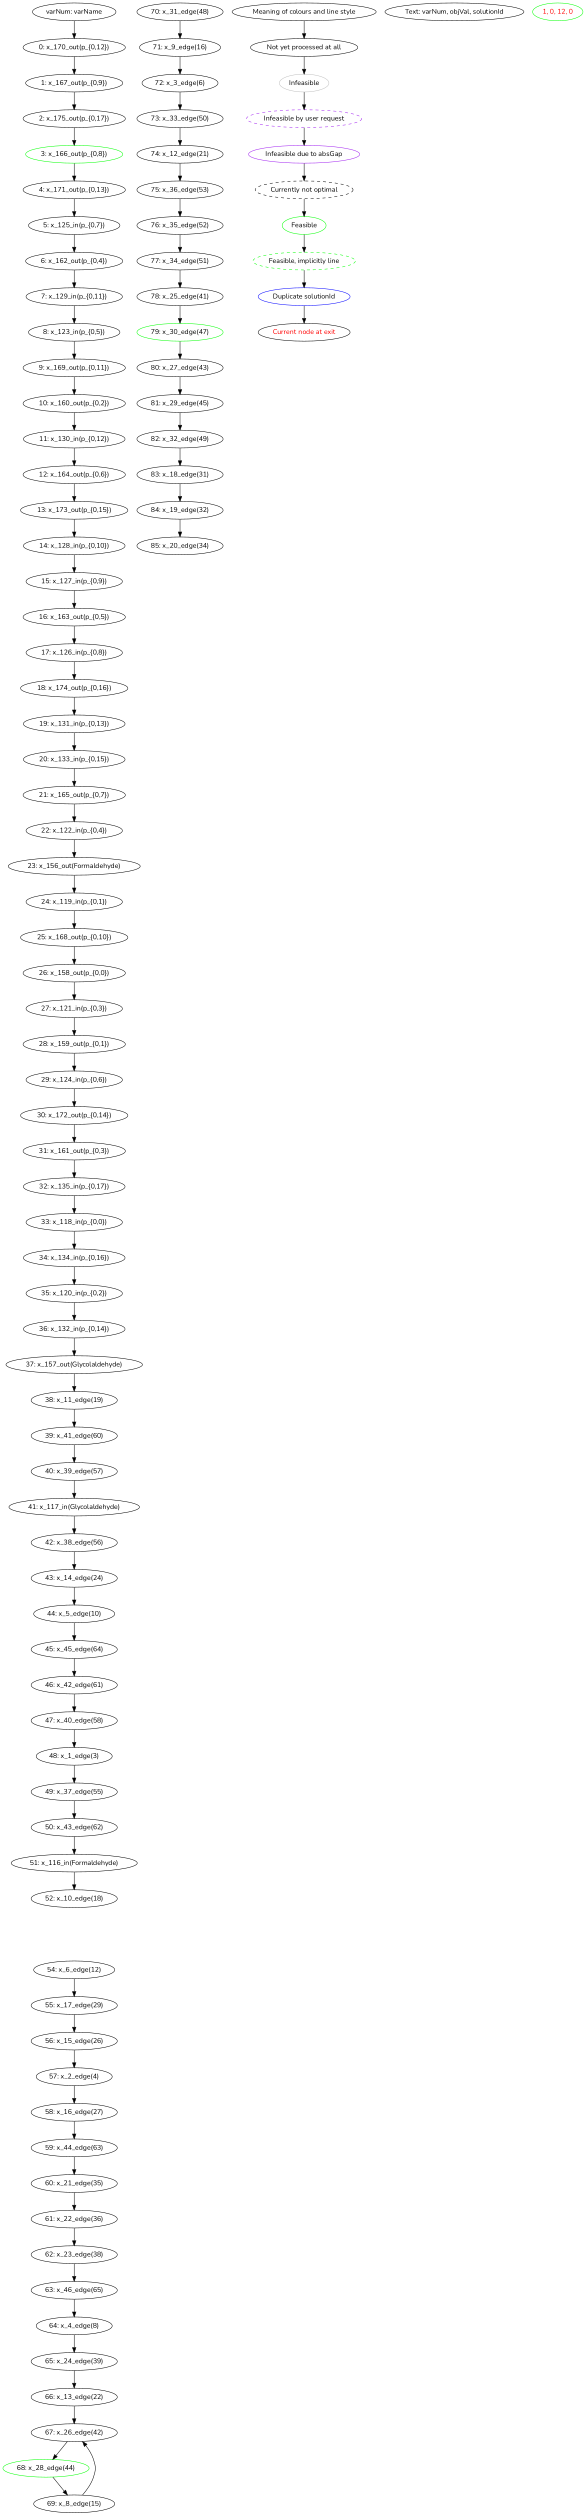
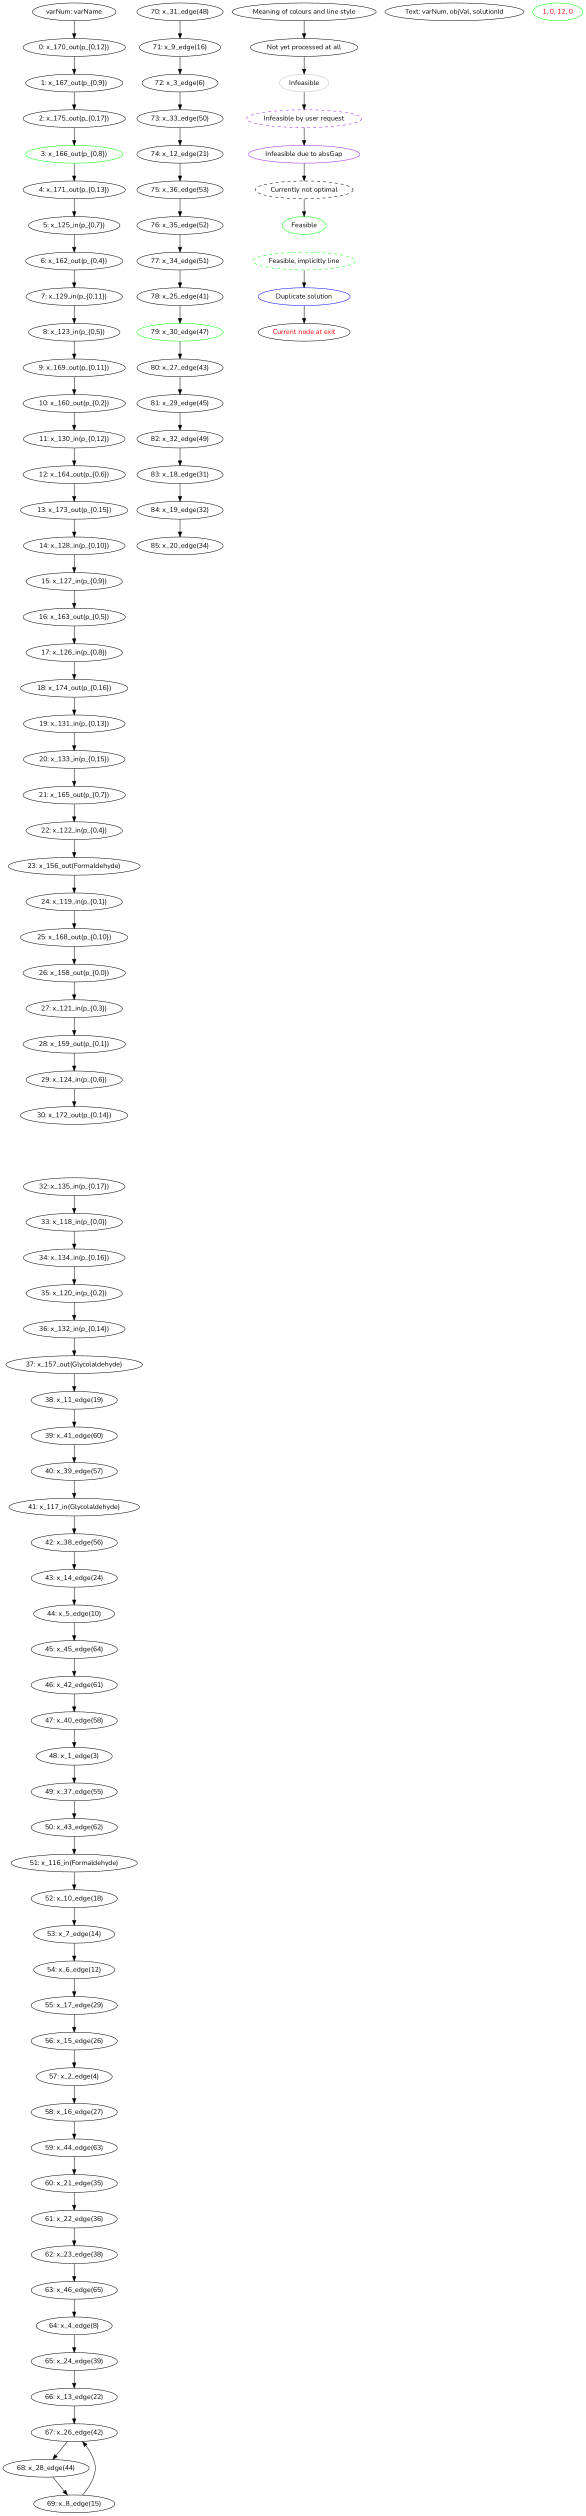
edge "Feasible" -> "Feasible, implicitly line": removed
node "Duplicate solutionId": label "Duplicate solutionId" -> "Duplicate solution"
node "31: x_161_out(p_{0,3})": removed
node "53: x_7_edge(14)": added
node "68: x_28_edge(44)": color green -> black
